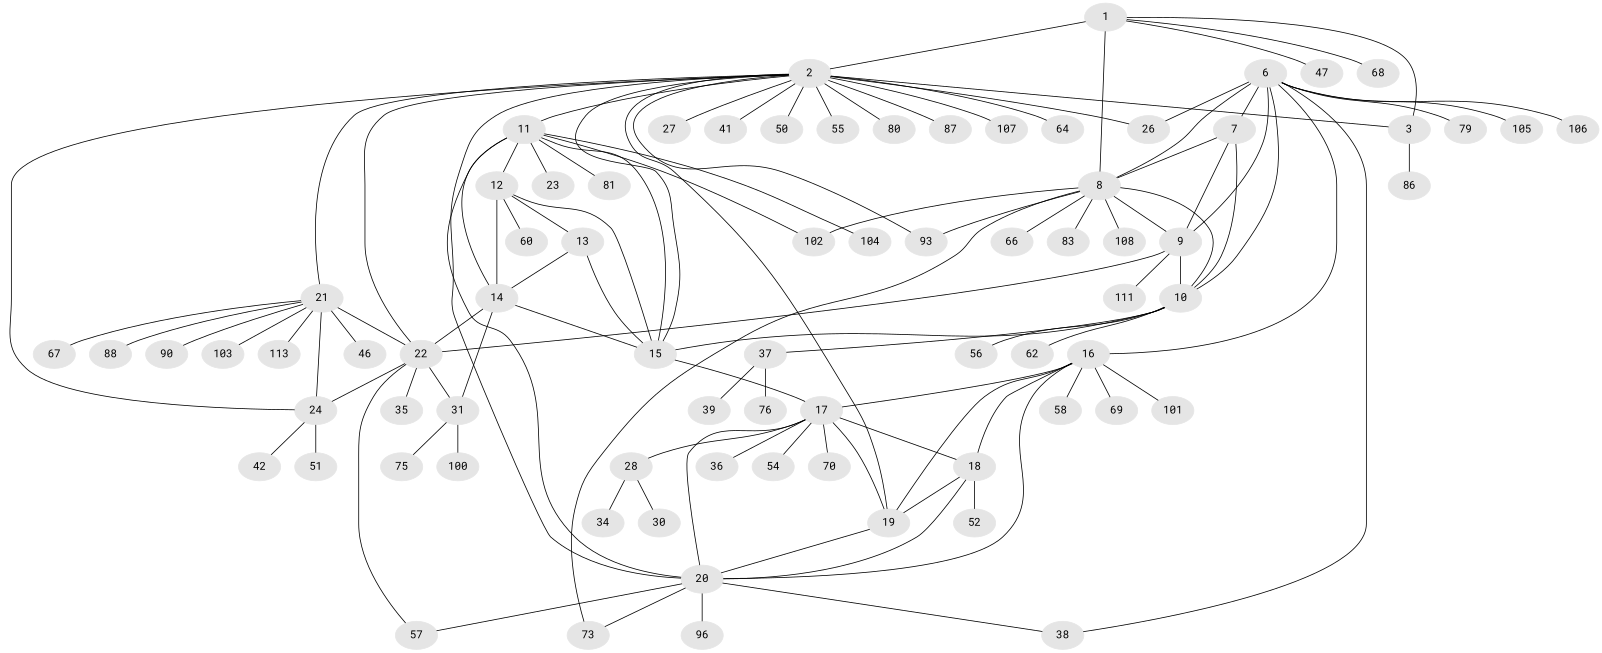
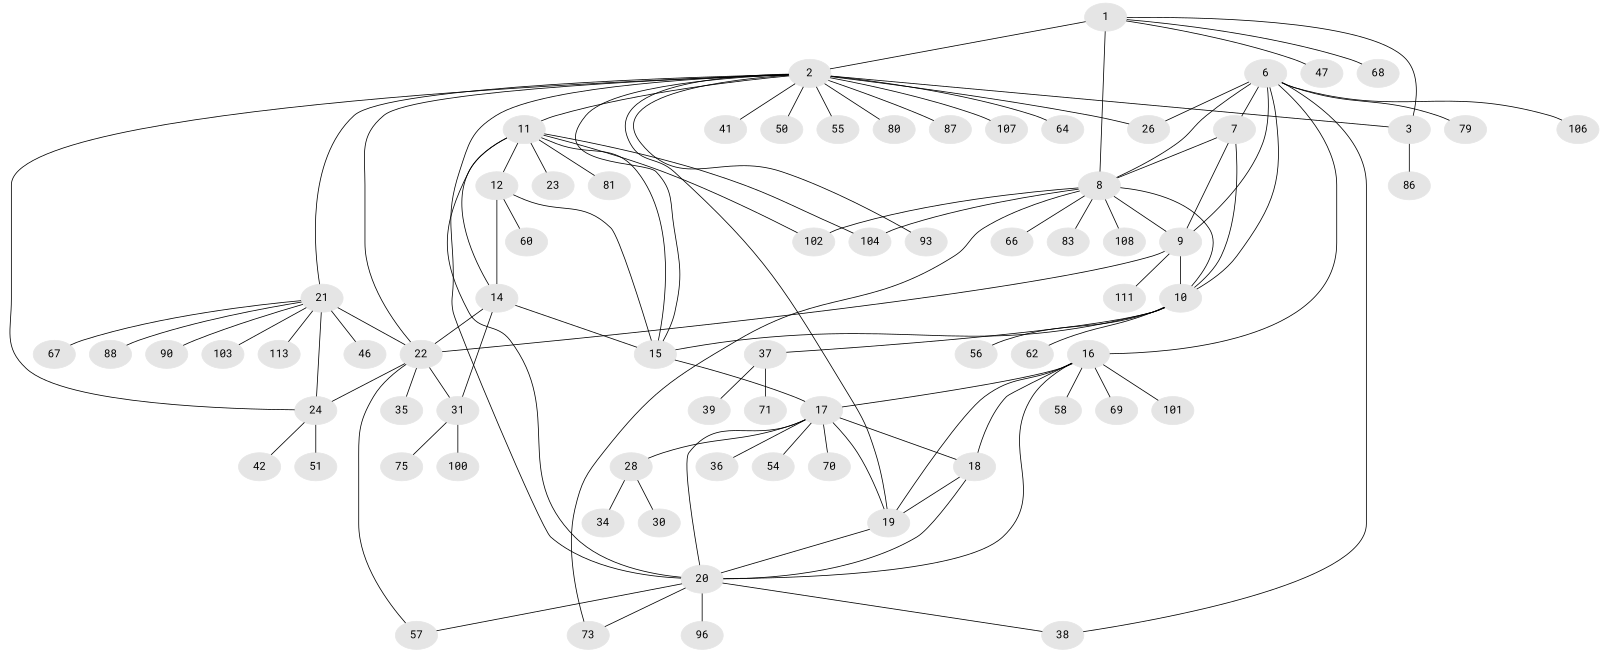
node "27": removed
node "105": removed
edge "8" -- "93": now "8" -- "104"
node "13": removed
node "76": label "76" -> "71"
node "52": removed
